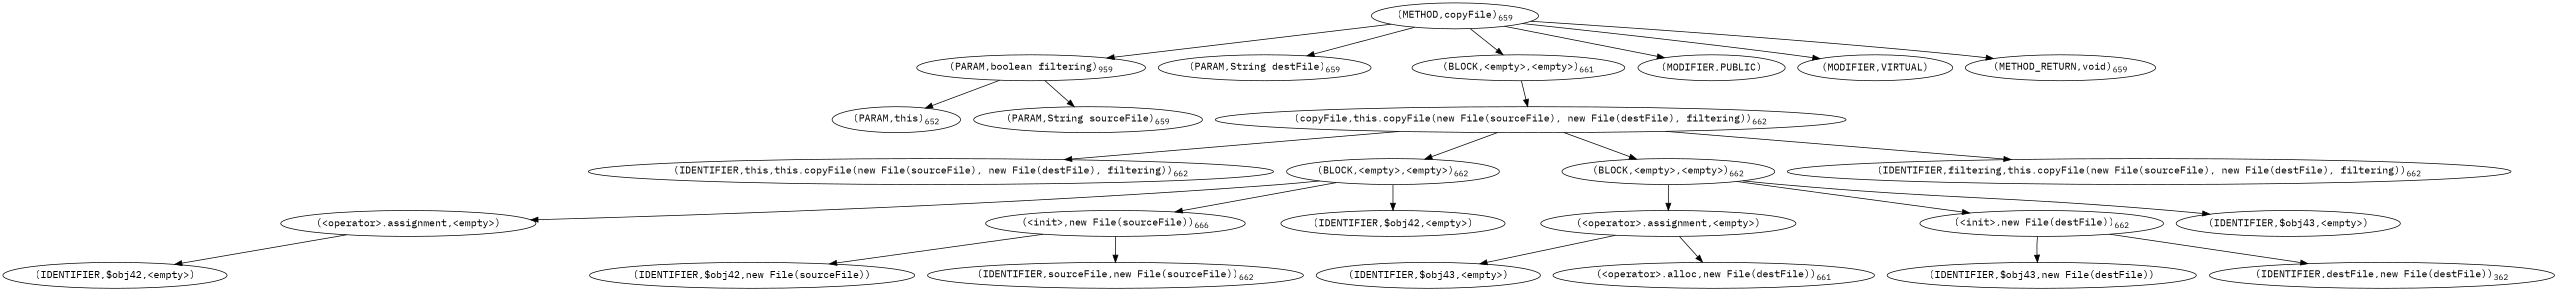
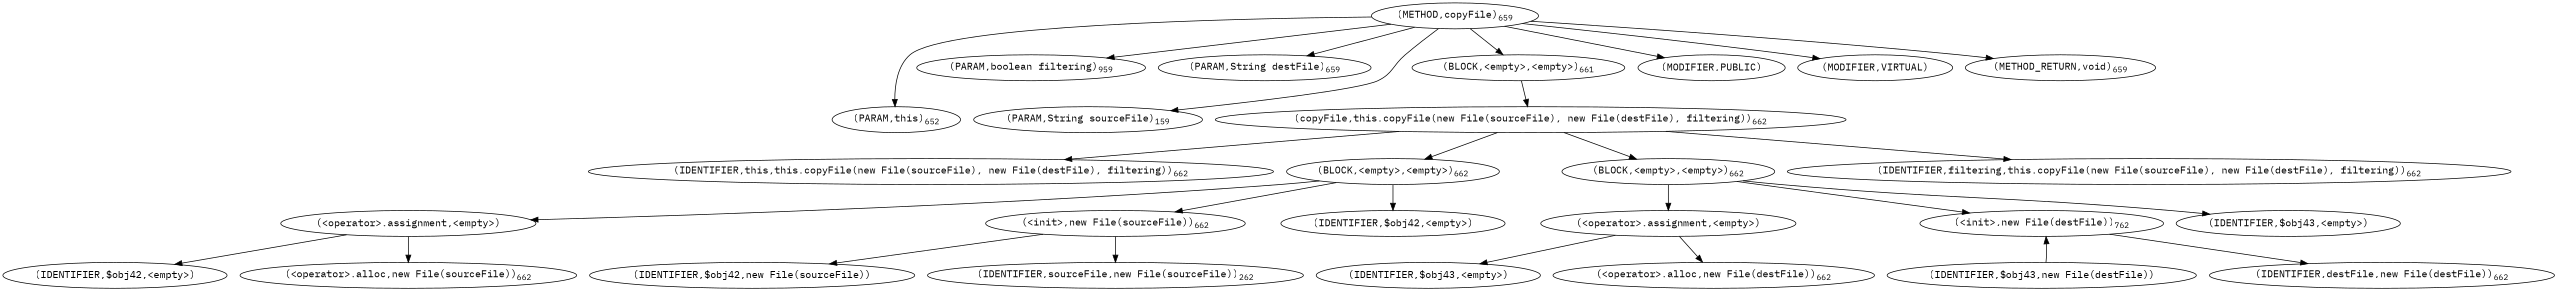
edge "(PARAM,boolean filtering)" -> "(PARAM,String sourceFile)": now "(METHOD,copyFile)" -> "(PARAM,String sourceFile)"
edge "(PARAM,boolean filtering)" -> "(PARAM,this)": now "(METHOD,copyFile)" -> "(PARAM,this)"
node "(PARAM,String sourceFile)": text "659" -> "159"
node "(<init>,new File(sourceFile))": text "666" -> "662"
node "(<init>,new File(destFile))": text "662" -> "762"
edge "(<init>,new File(destFile))" -> "(IDENTIFIER,$obj43,new File(destFile))": reversed
node "(IDENTIFIER,sourceFile,new File(sourceFile))": text "662" -> "262"
node "(<operator>.alloc,new File(destFile))": text "661" -> "662"
node "(IDENTIFIER,destFile,new File(destFile))": text "362" -> "662"
node "(<operator>.alloc,new File(sourceFile))": added
